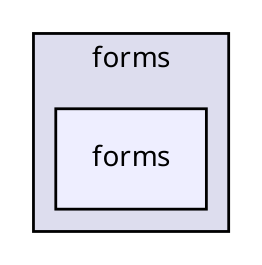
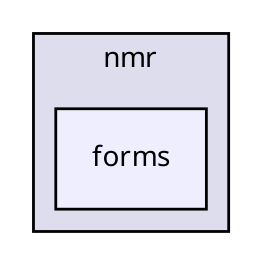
cluster "forms": label "forms" -> "nmr"
